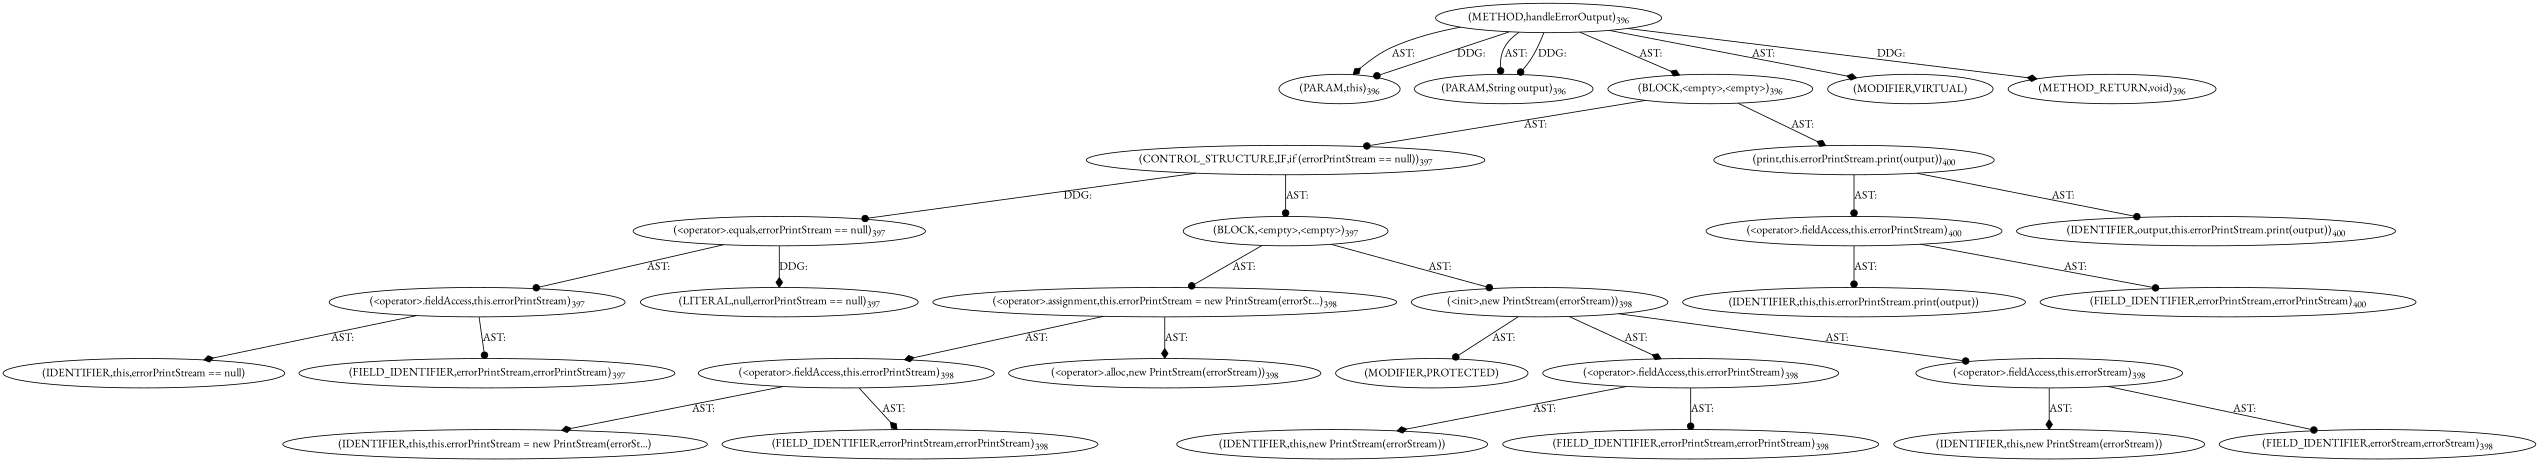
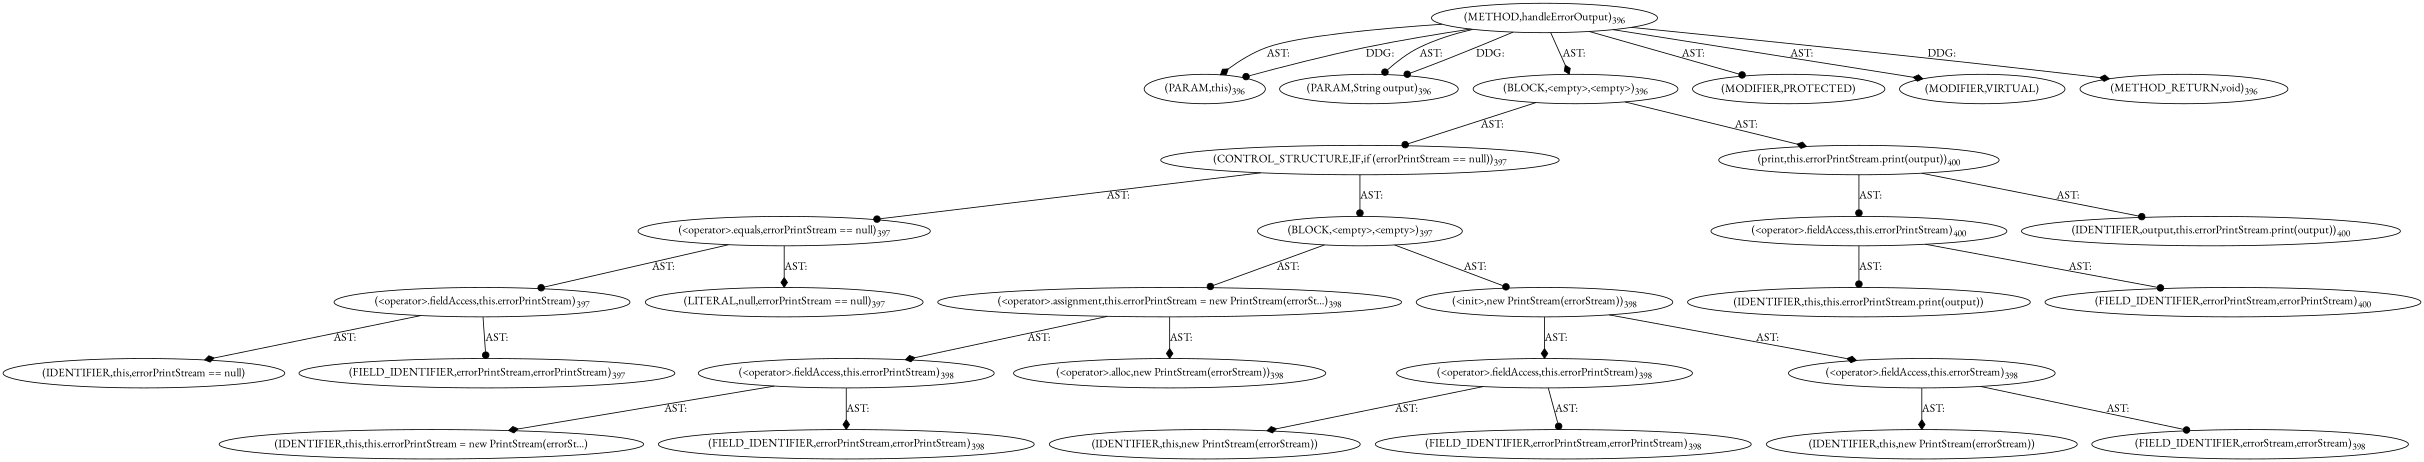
edge "(CONTROL_STRUCTURE,IF,if (errorPrintStream == null))" -> "(<operator>.equals,errorPrintStream == null)": label "DDG: " -> "AST: "
edge "(<operator>.equals,errorPrintStream == null)" -> "(LITERAL,null,errorPrintStream == null)": label "DDG: " -> "AST: "
edge "(<init>,new PrintStream(errorStream))" -> "(MODIFIER,PROTECTED)": now "(METHOD,handleErrorOutput)" -> "(MODIFIER,PROTECTED)"
edge "(<init>,new PrintStream(errorStream))" -> "(<operator>.fieldAccess,this.errorStream)": arrowhead dot -> diamond
